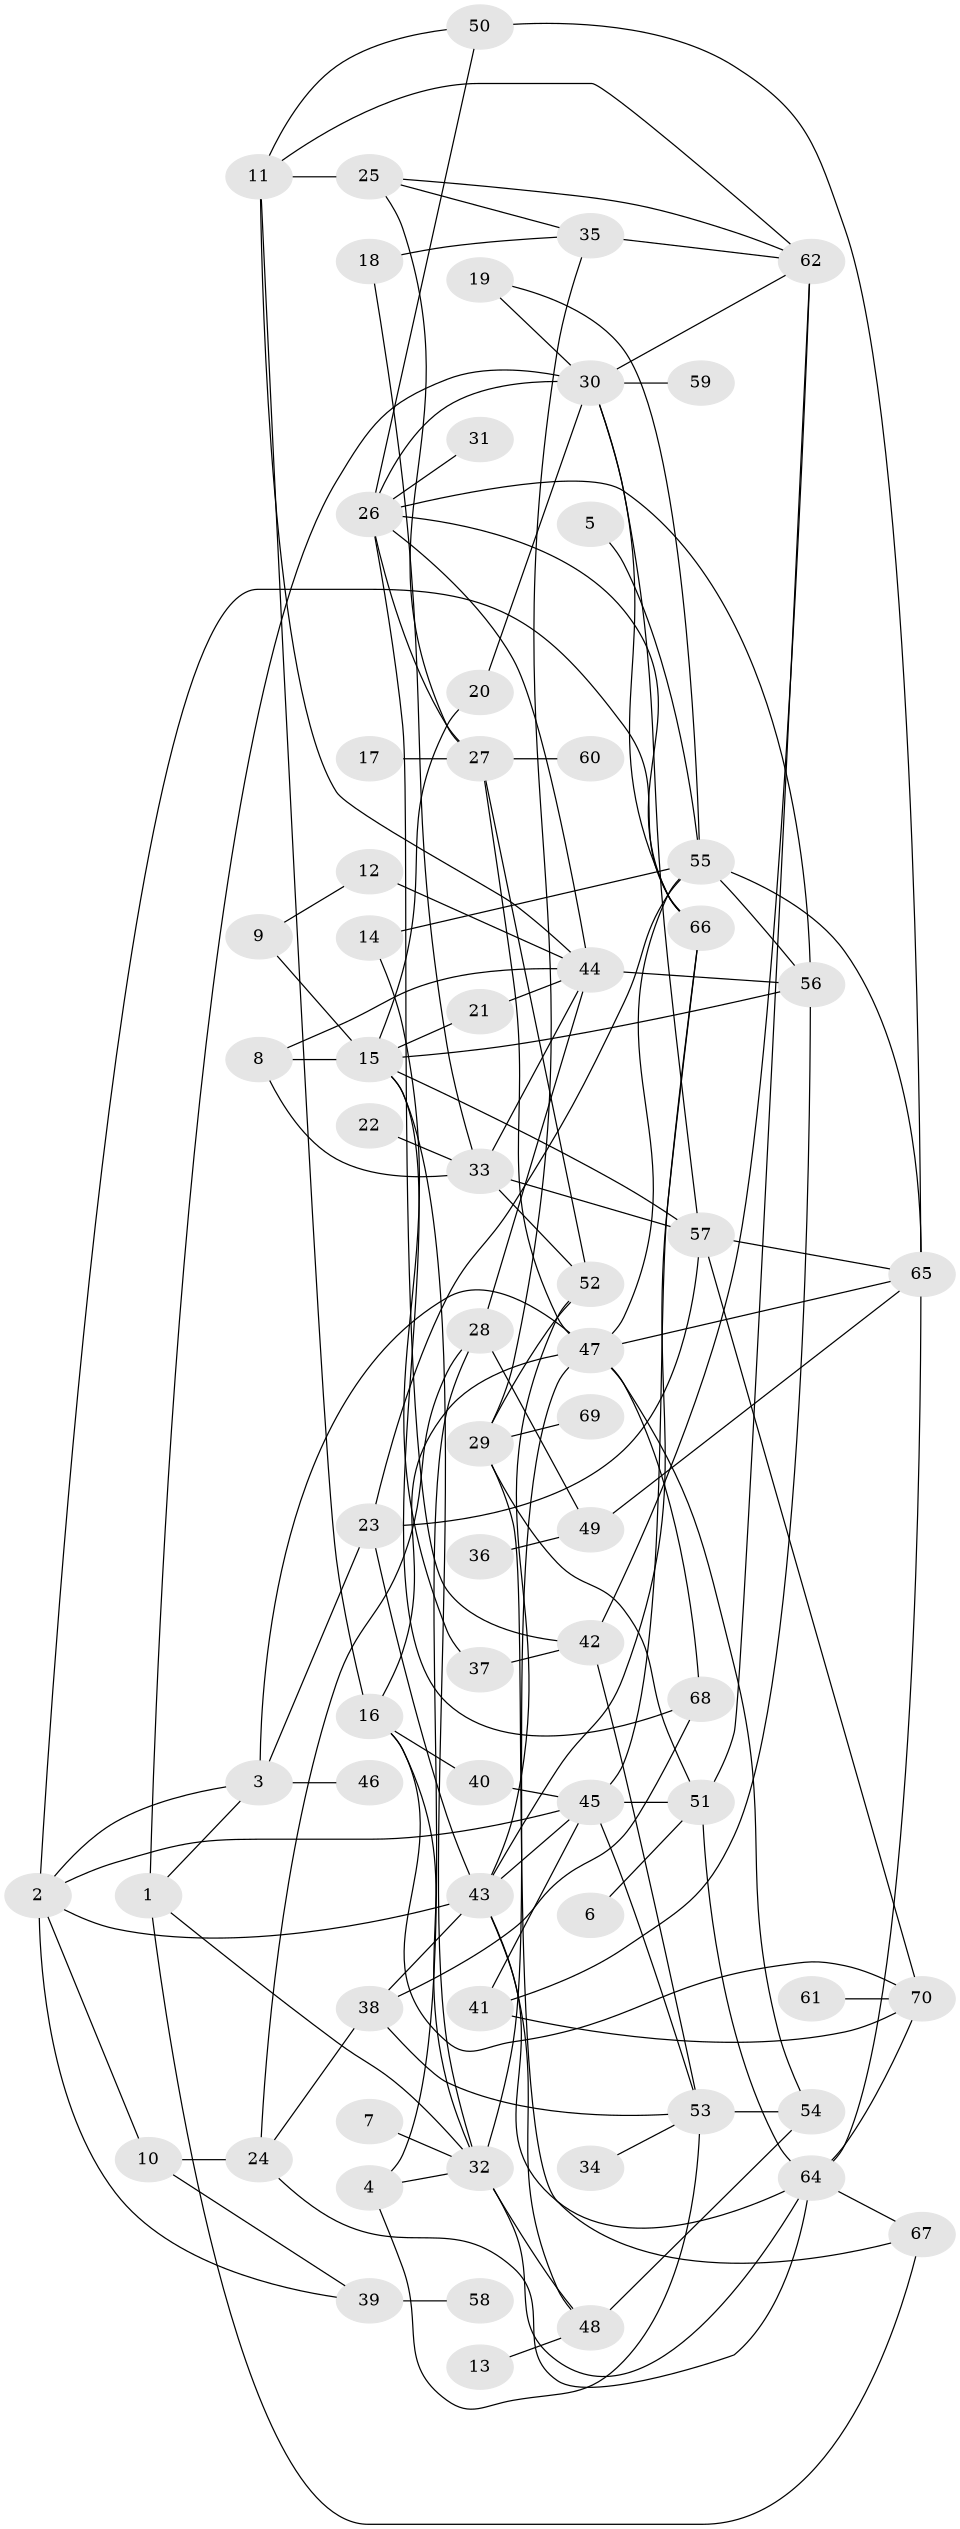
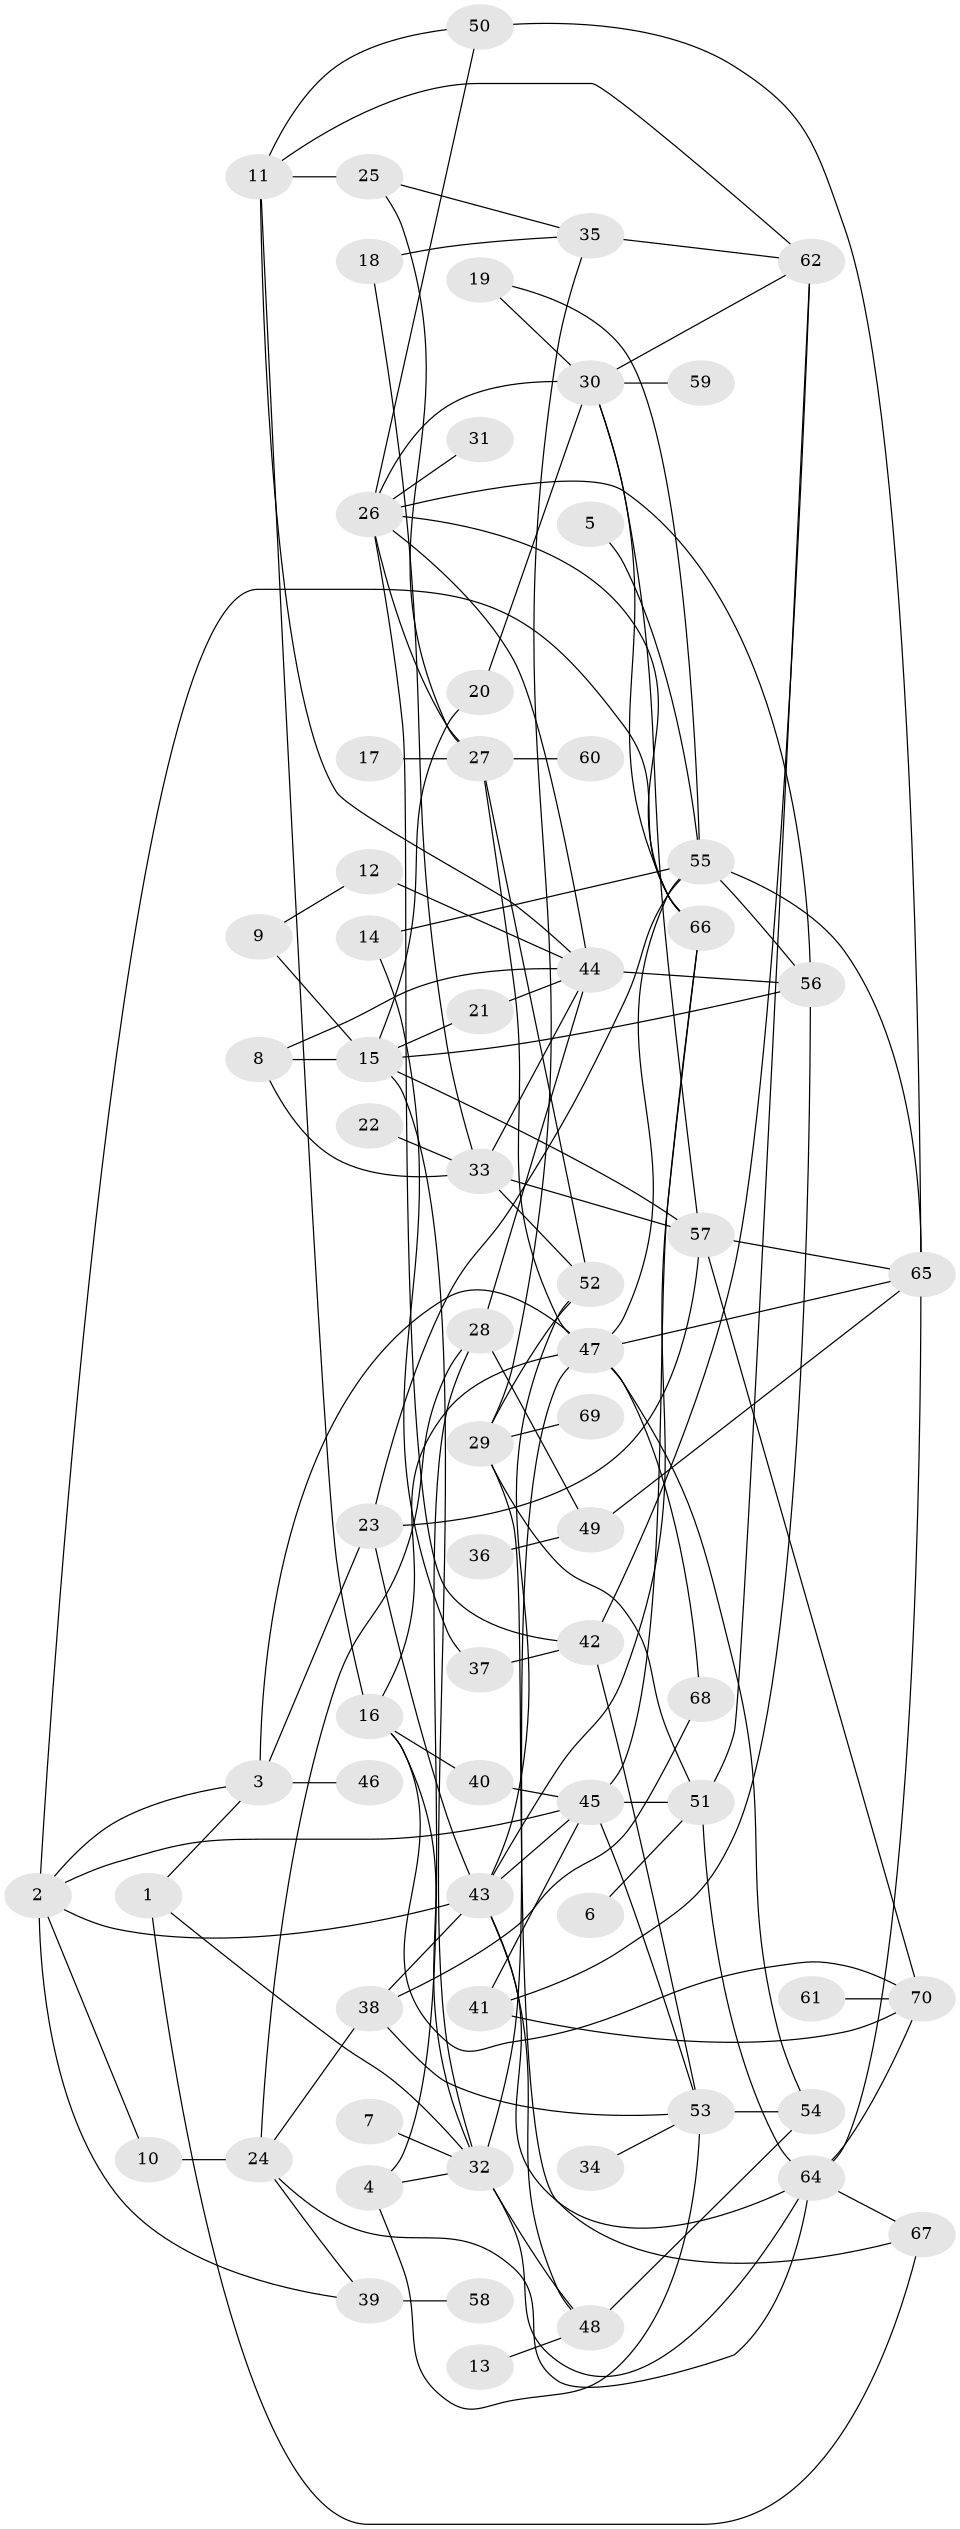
edge "25" -- "62": removed
edge "30" -- "1": removed
edge "15" -- "68": removed
edge "10" -- "39": now "24" -- "39"
